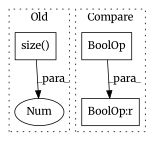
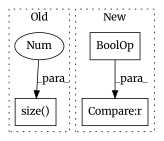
cluster "Compare": label "Compare" -> "New"
edge "size()" -> "Num": reversed
node "BoolOp:r": label "BoolOp:r" -> "Compare:r"
